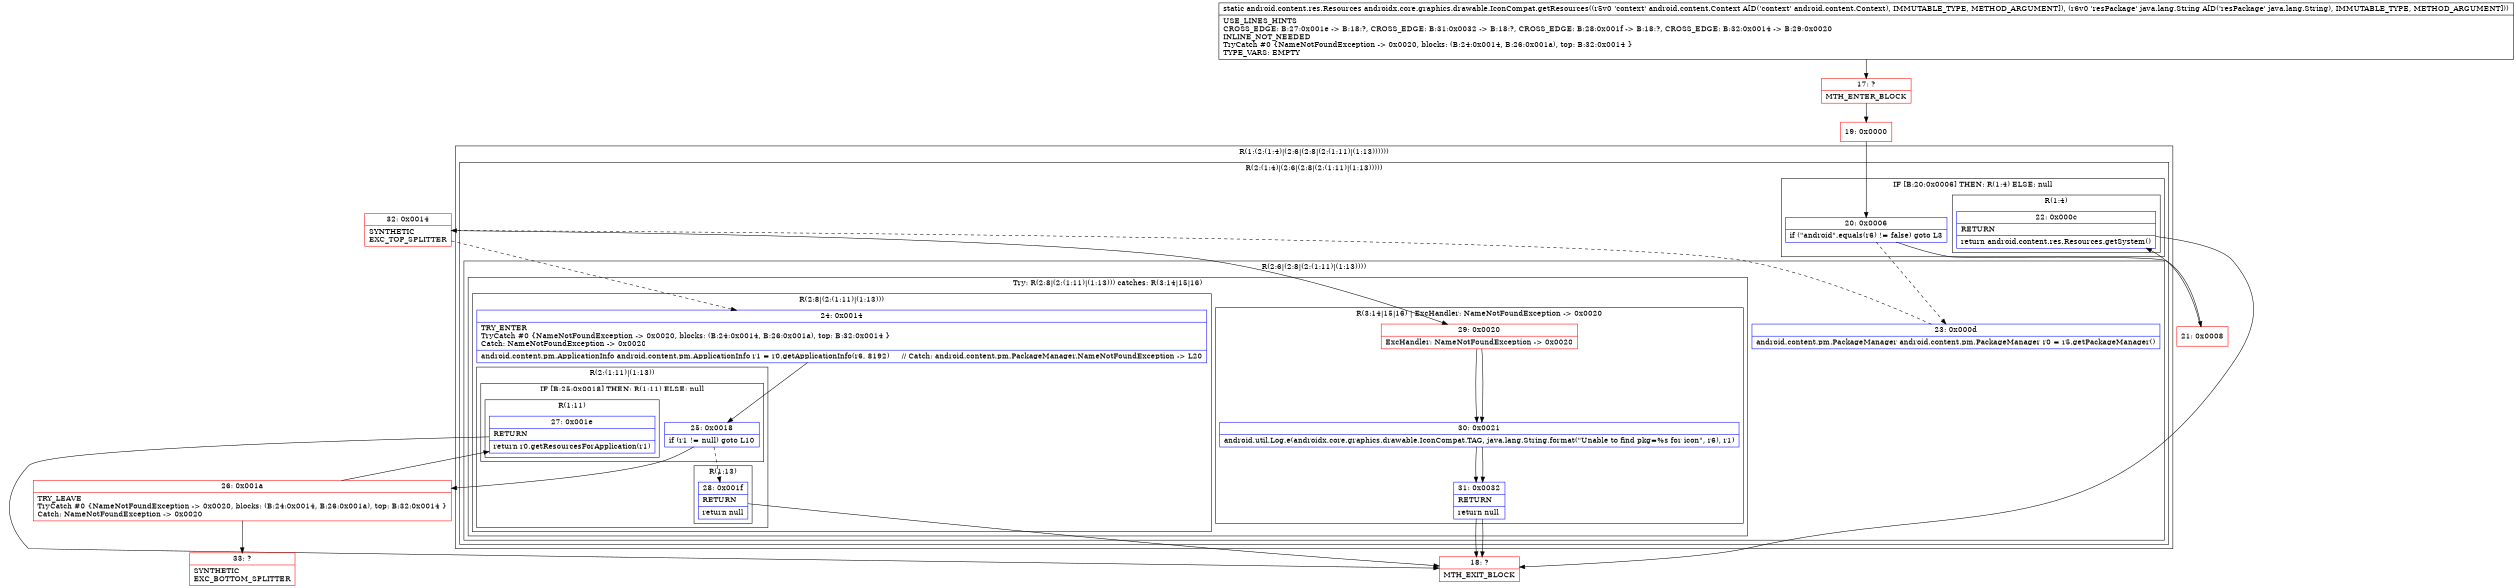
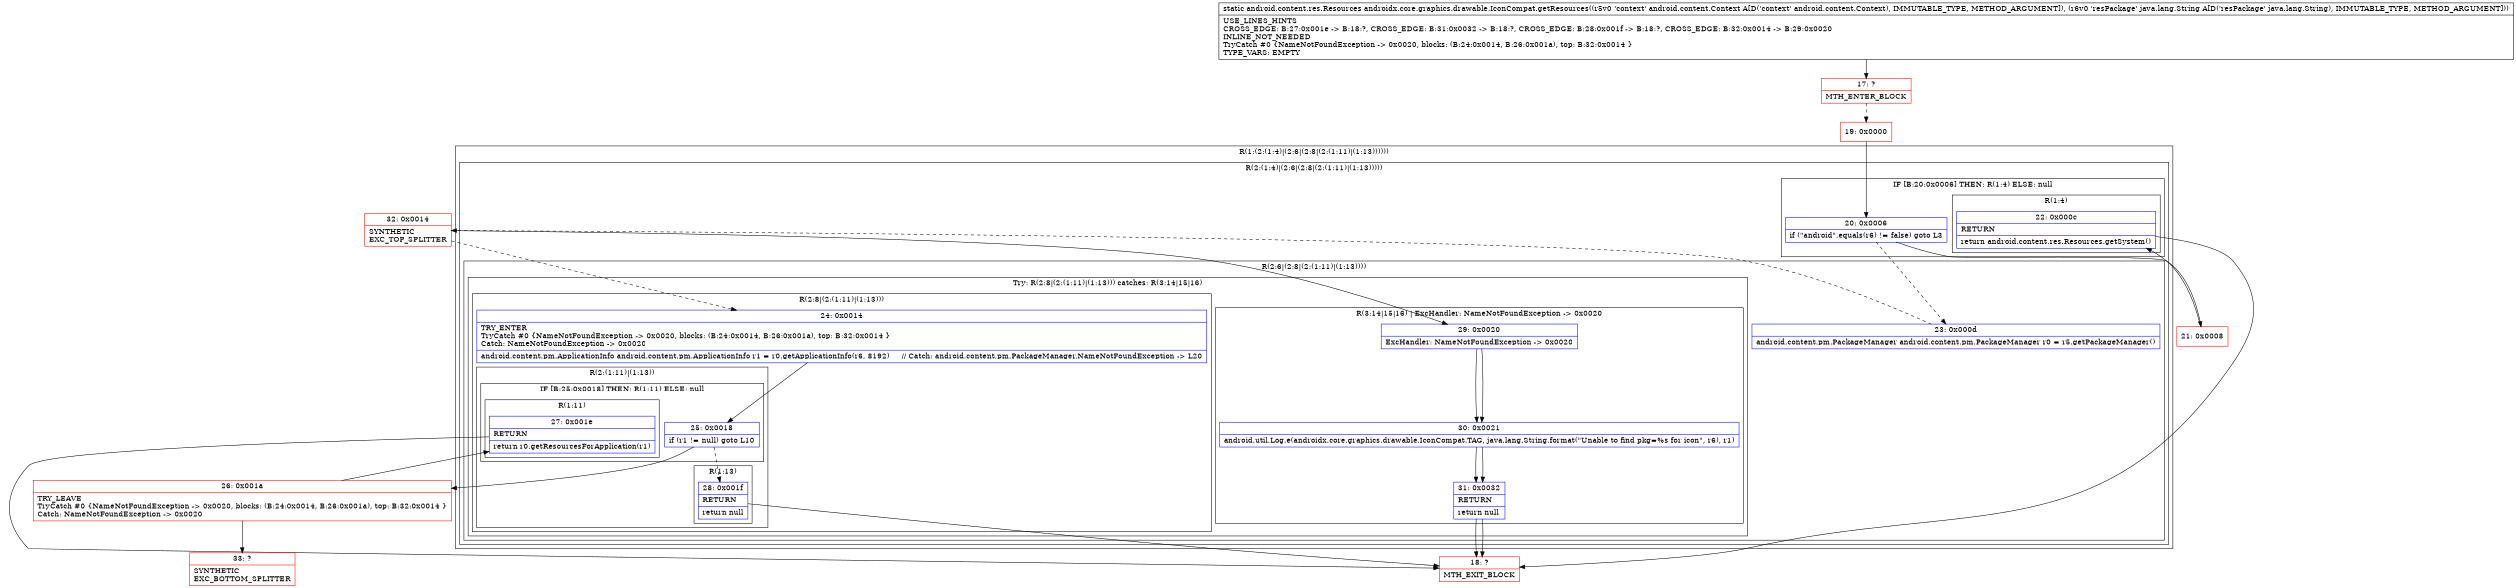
edge "17: ?" -> "19: 0x0000": style solid -> dashed
node "29: 0x0020": color red -> blue
